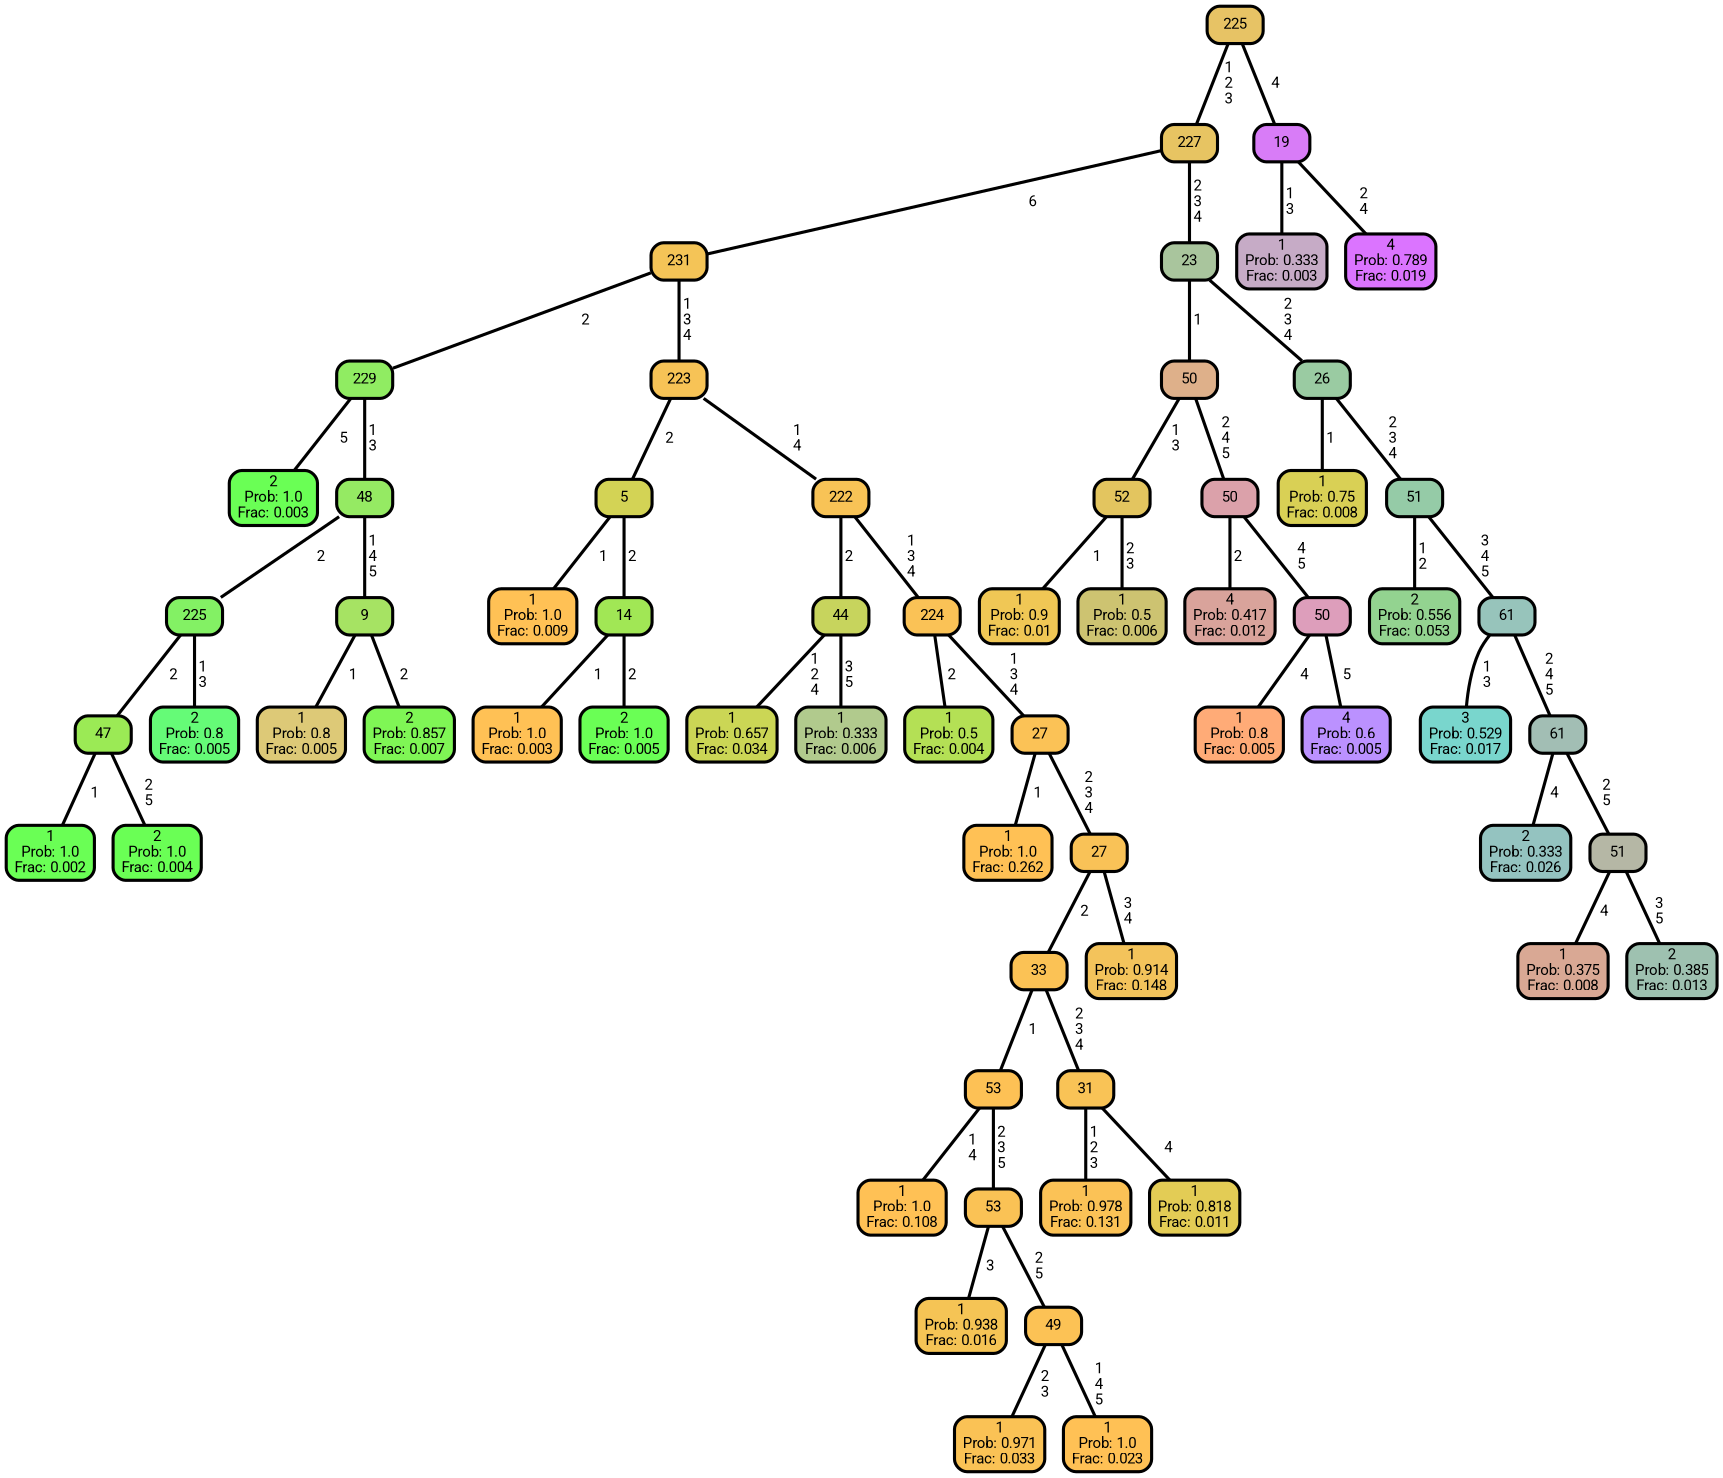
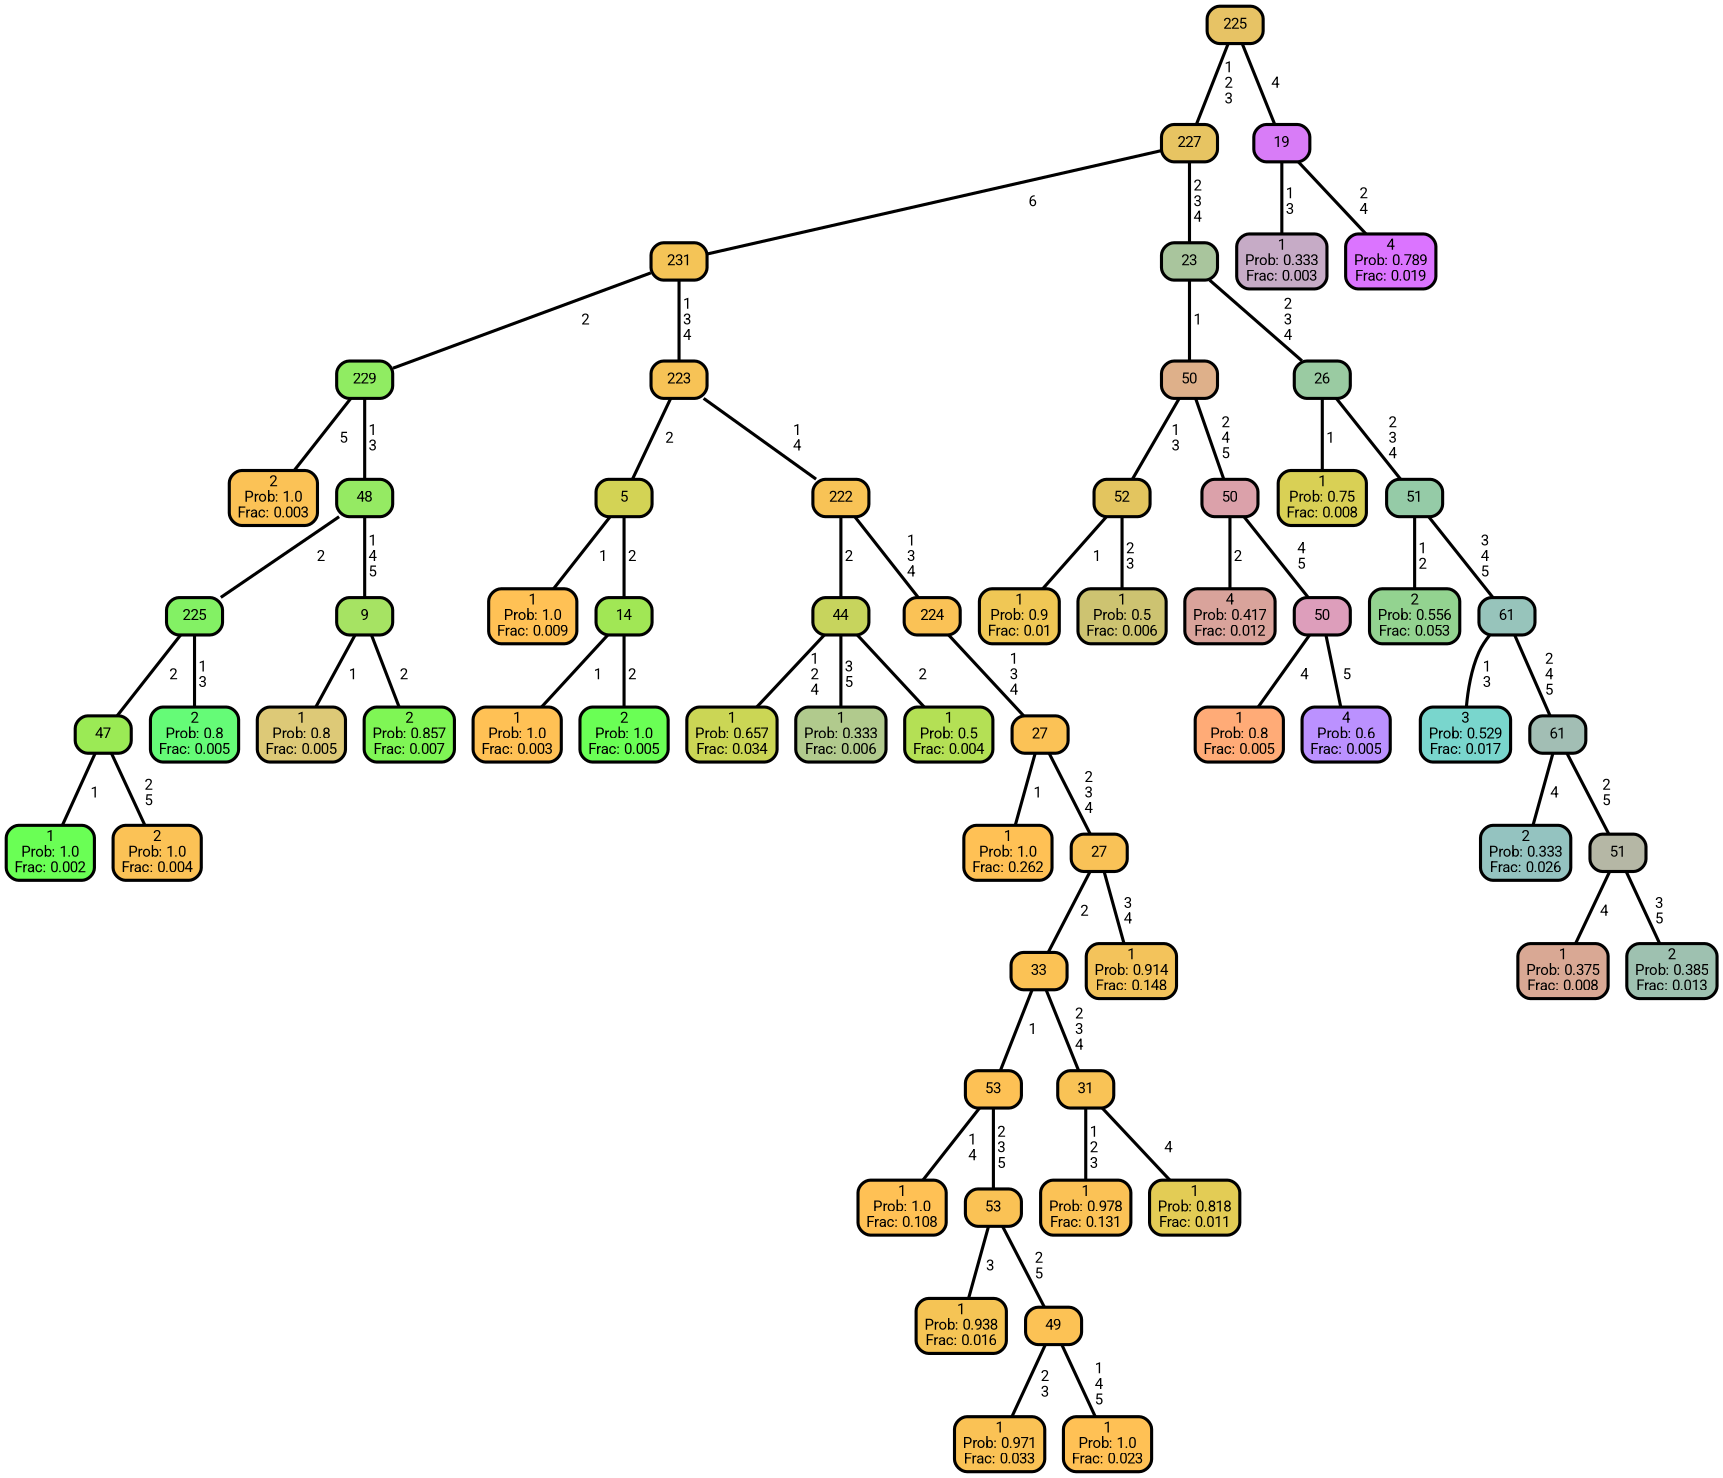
node "2 Prob: 1.0 Frac: 0.003": fillcolor #6aff55 -> #fbc256
edge "224" -- "1 Prob: 0.5 Frac: 0.004": now "44" -- "1 Prob: 0.5 Frac: 0.004"
node "2 Prob: 1.0 Frac: 0.004": fillcolor #6aff55 -> #fbc256
